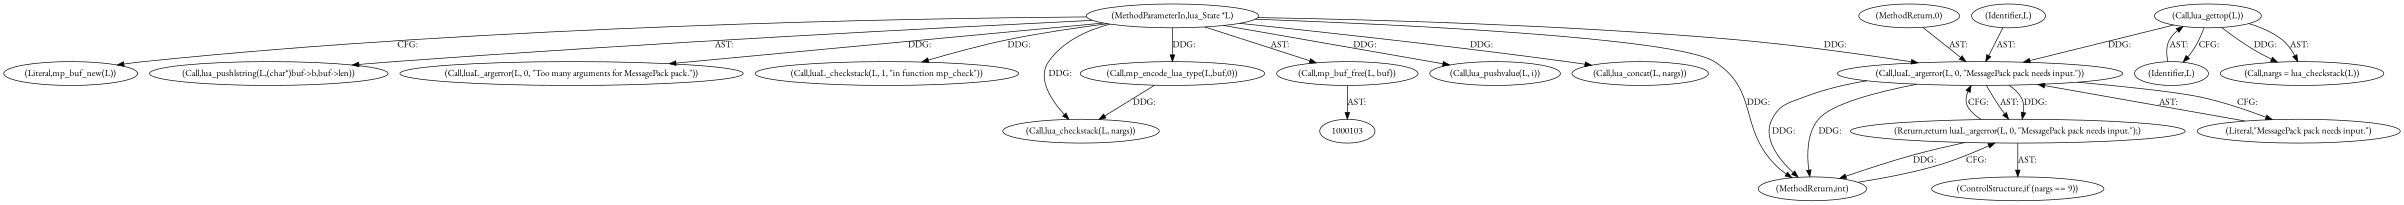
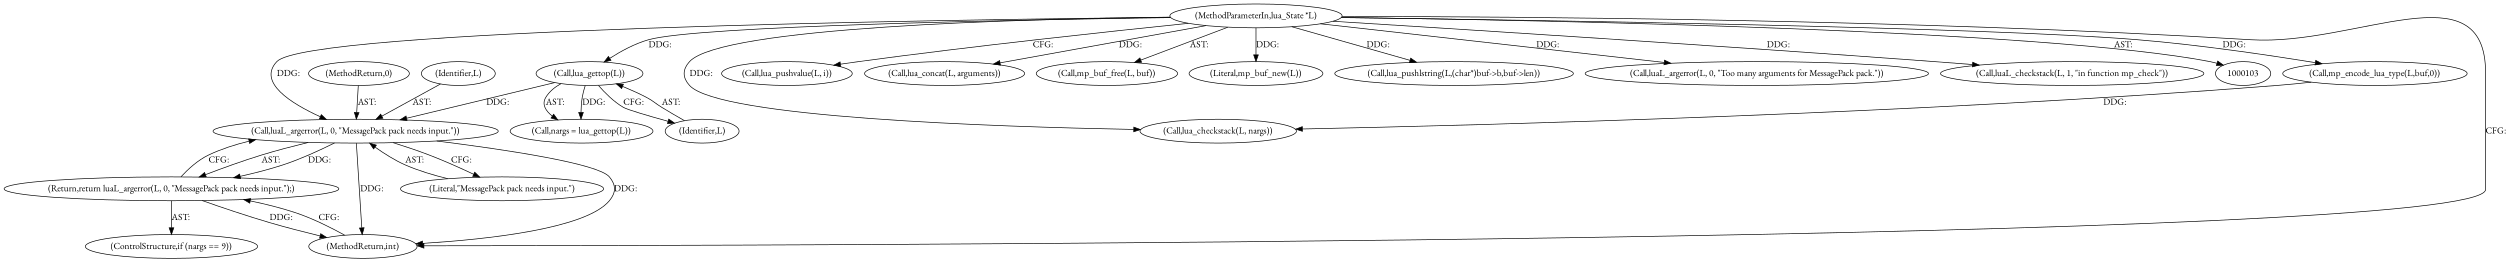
edge "(MethodParameterIn,lua_State *L)" -> "(Call,lua_gettop(L))": added, label "DDG:"
edge "(MethodParameterIn,lua_State *L)" -> "(Literal,mp_buf_new(L))": label "CFG: " -> "DDG: "
edge "(MethodParameterIn,lua_State *L)" -> "(Call,lua_pushlstring(L,(char*)buf->b,buf->len))": label "AST: " -> "DDG: "
edge "(MethodParameterIn,lua_State *L)" -> "(Call,lua_pushvalue(L, i))": label "DDG: " -> "CFG: "
node "(Call,lua_concat(L, nargs))": label "(Call,lua_concat(L, nargs))" -> "(Call,lua_concat(L, arguments))"
node "(Call,nargs = lua_checkstack(L))": label "(Call,nargs = lua_checkstack(L))" -> "(Call,nargs = lua_gettop(L))"
edge "(Call,mp_buf_free(L, buf))" -> "1000103": now "(MethodParameterIn,lua_State *L)" -> "1000103"
edge "(MethodParameterIn,lua_State *L)" -> "(MethodReturn,int)": label "DDG: " -> "CFG: "
